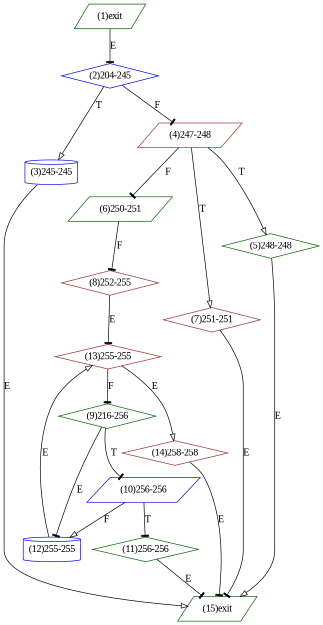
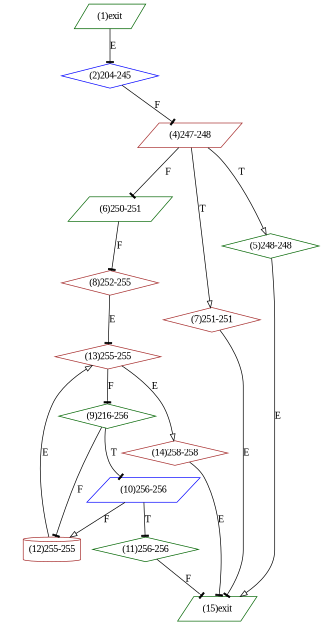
node "(3)245-245": removed
edge "(9)216-256" -> "(12)255-255": label "E" -> "F"
node "(12)255-255": color blue -> brown
edge "(11)256-256" -> "(15)exit": label "E" -> "F"
